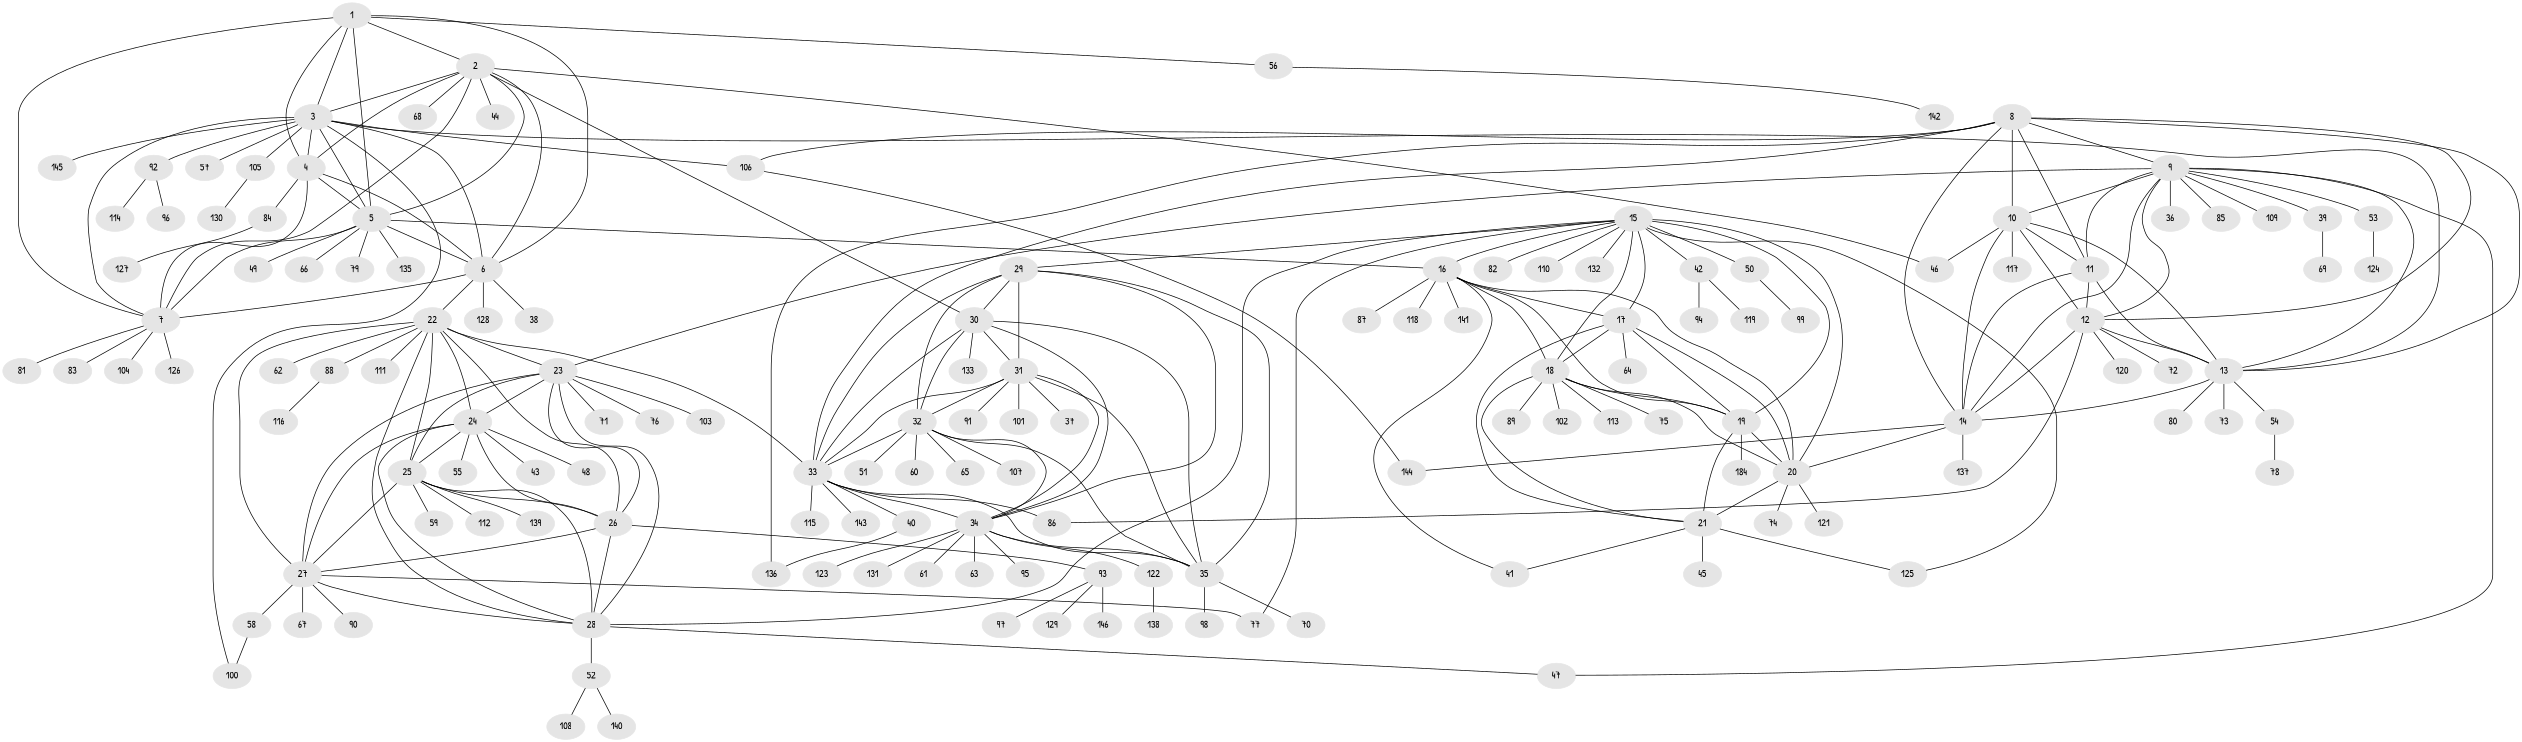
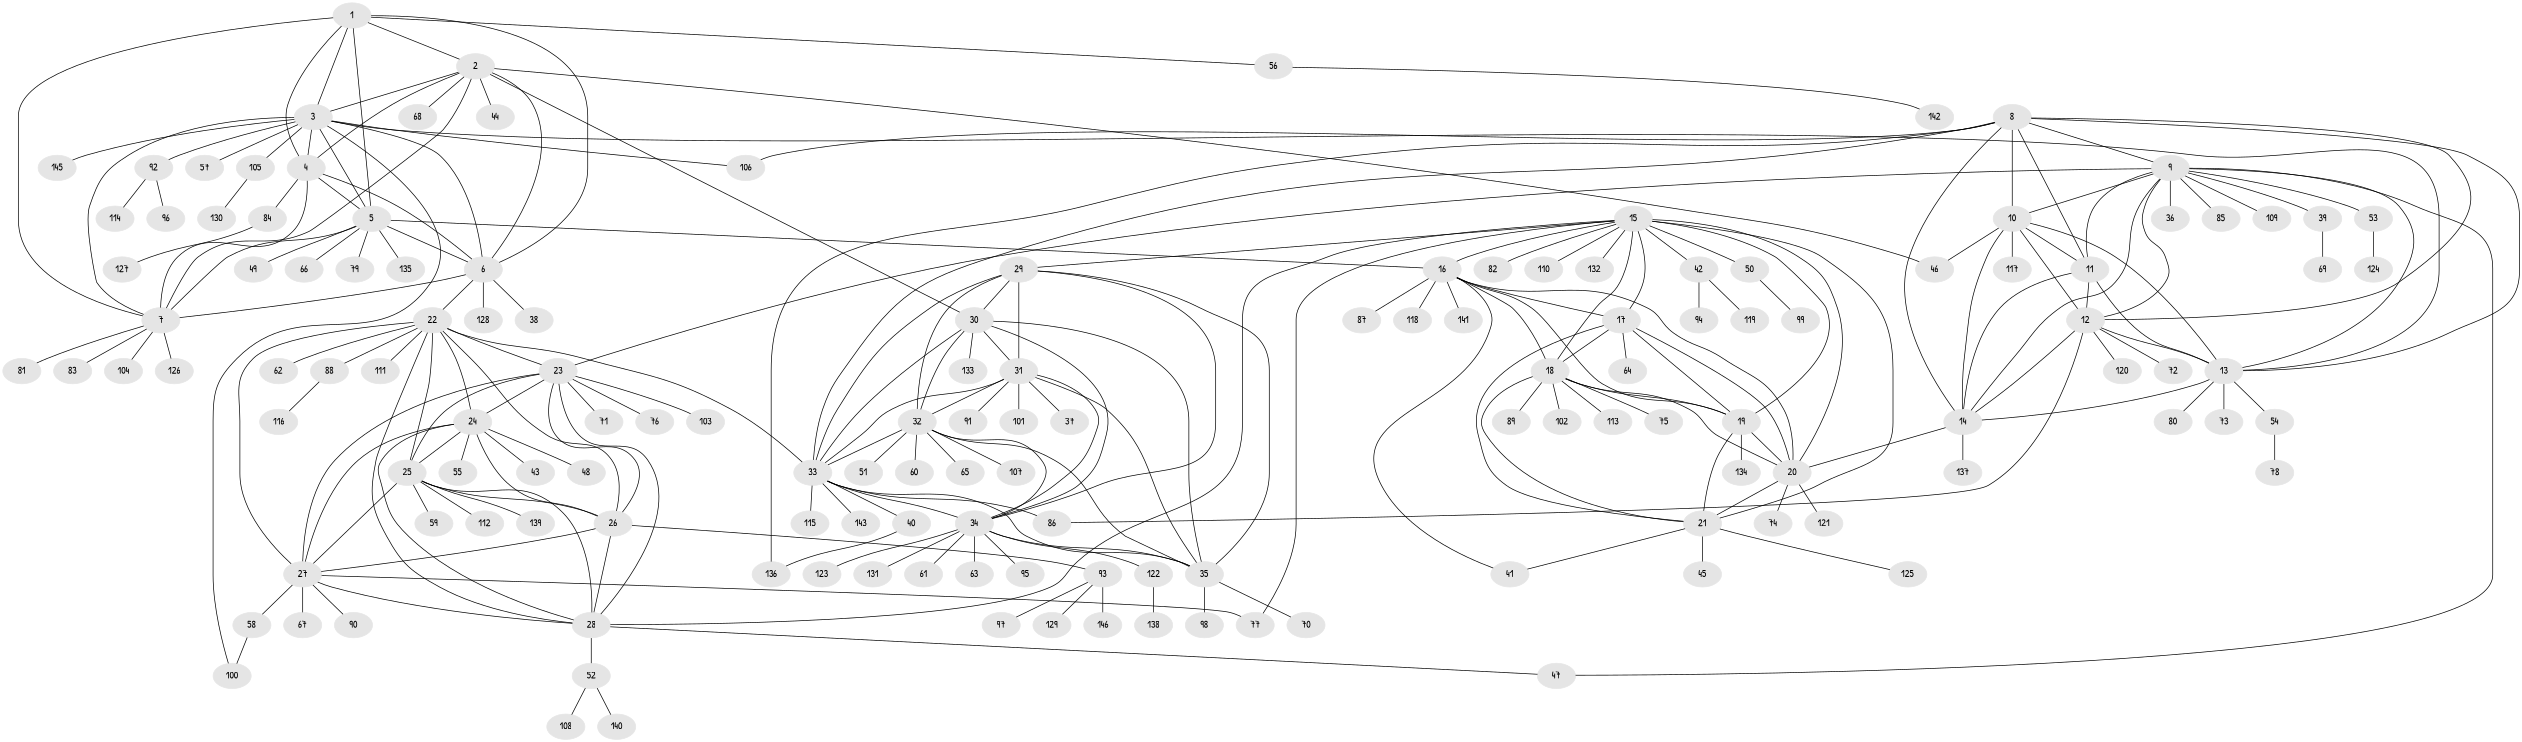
edge "2" -- "5": removed
edge "15" -- "125": now "15" -- "21"
node "144": removed
node "184": label "184" -> "134"
